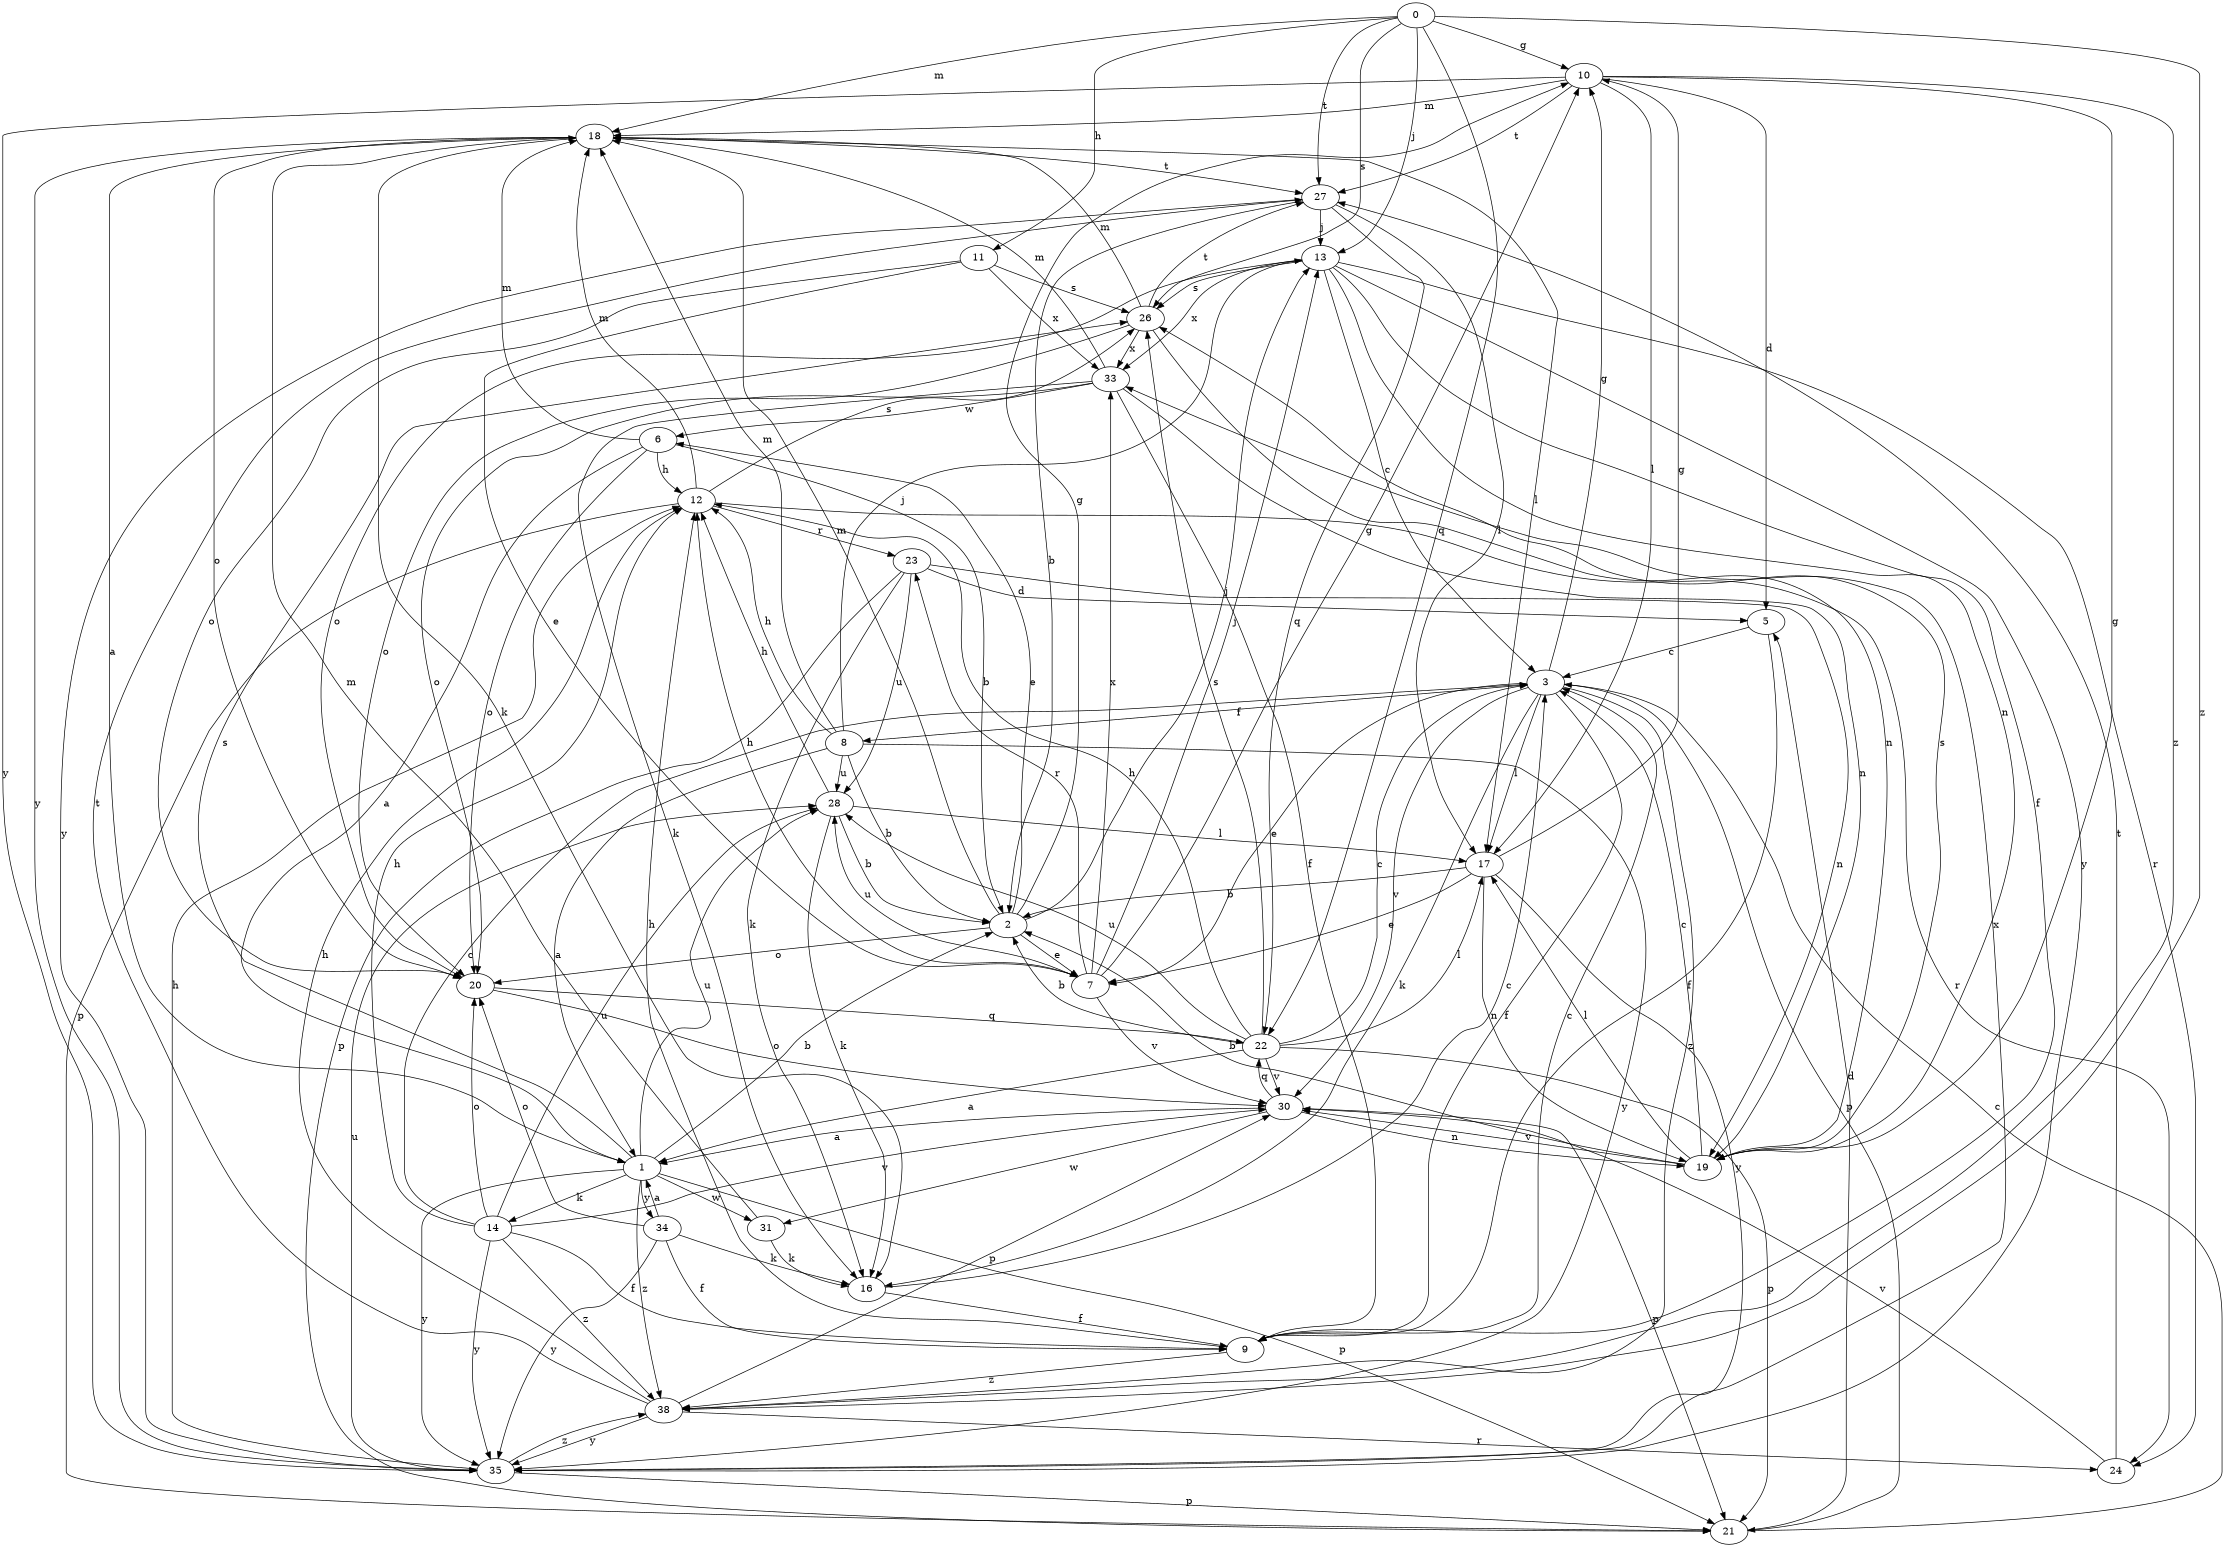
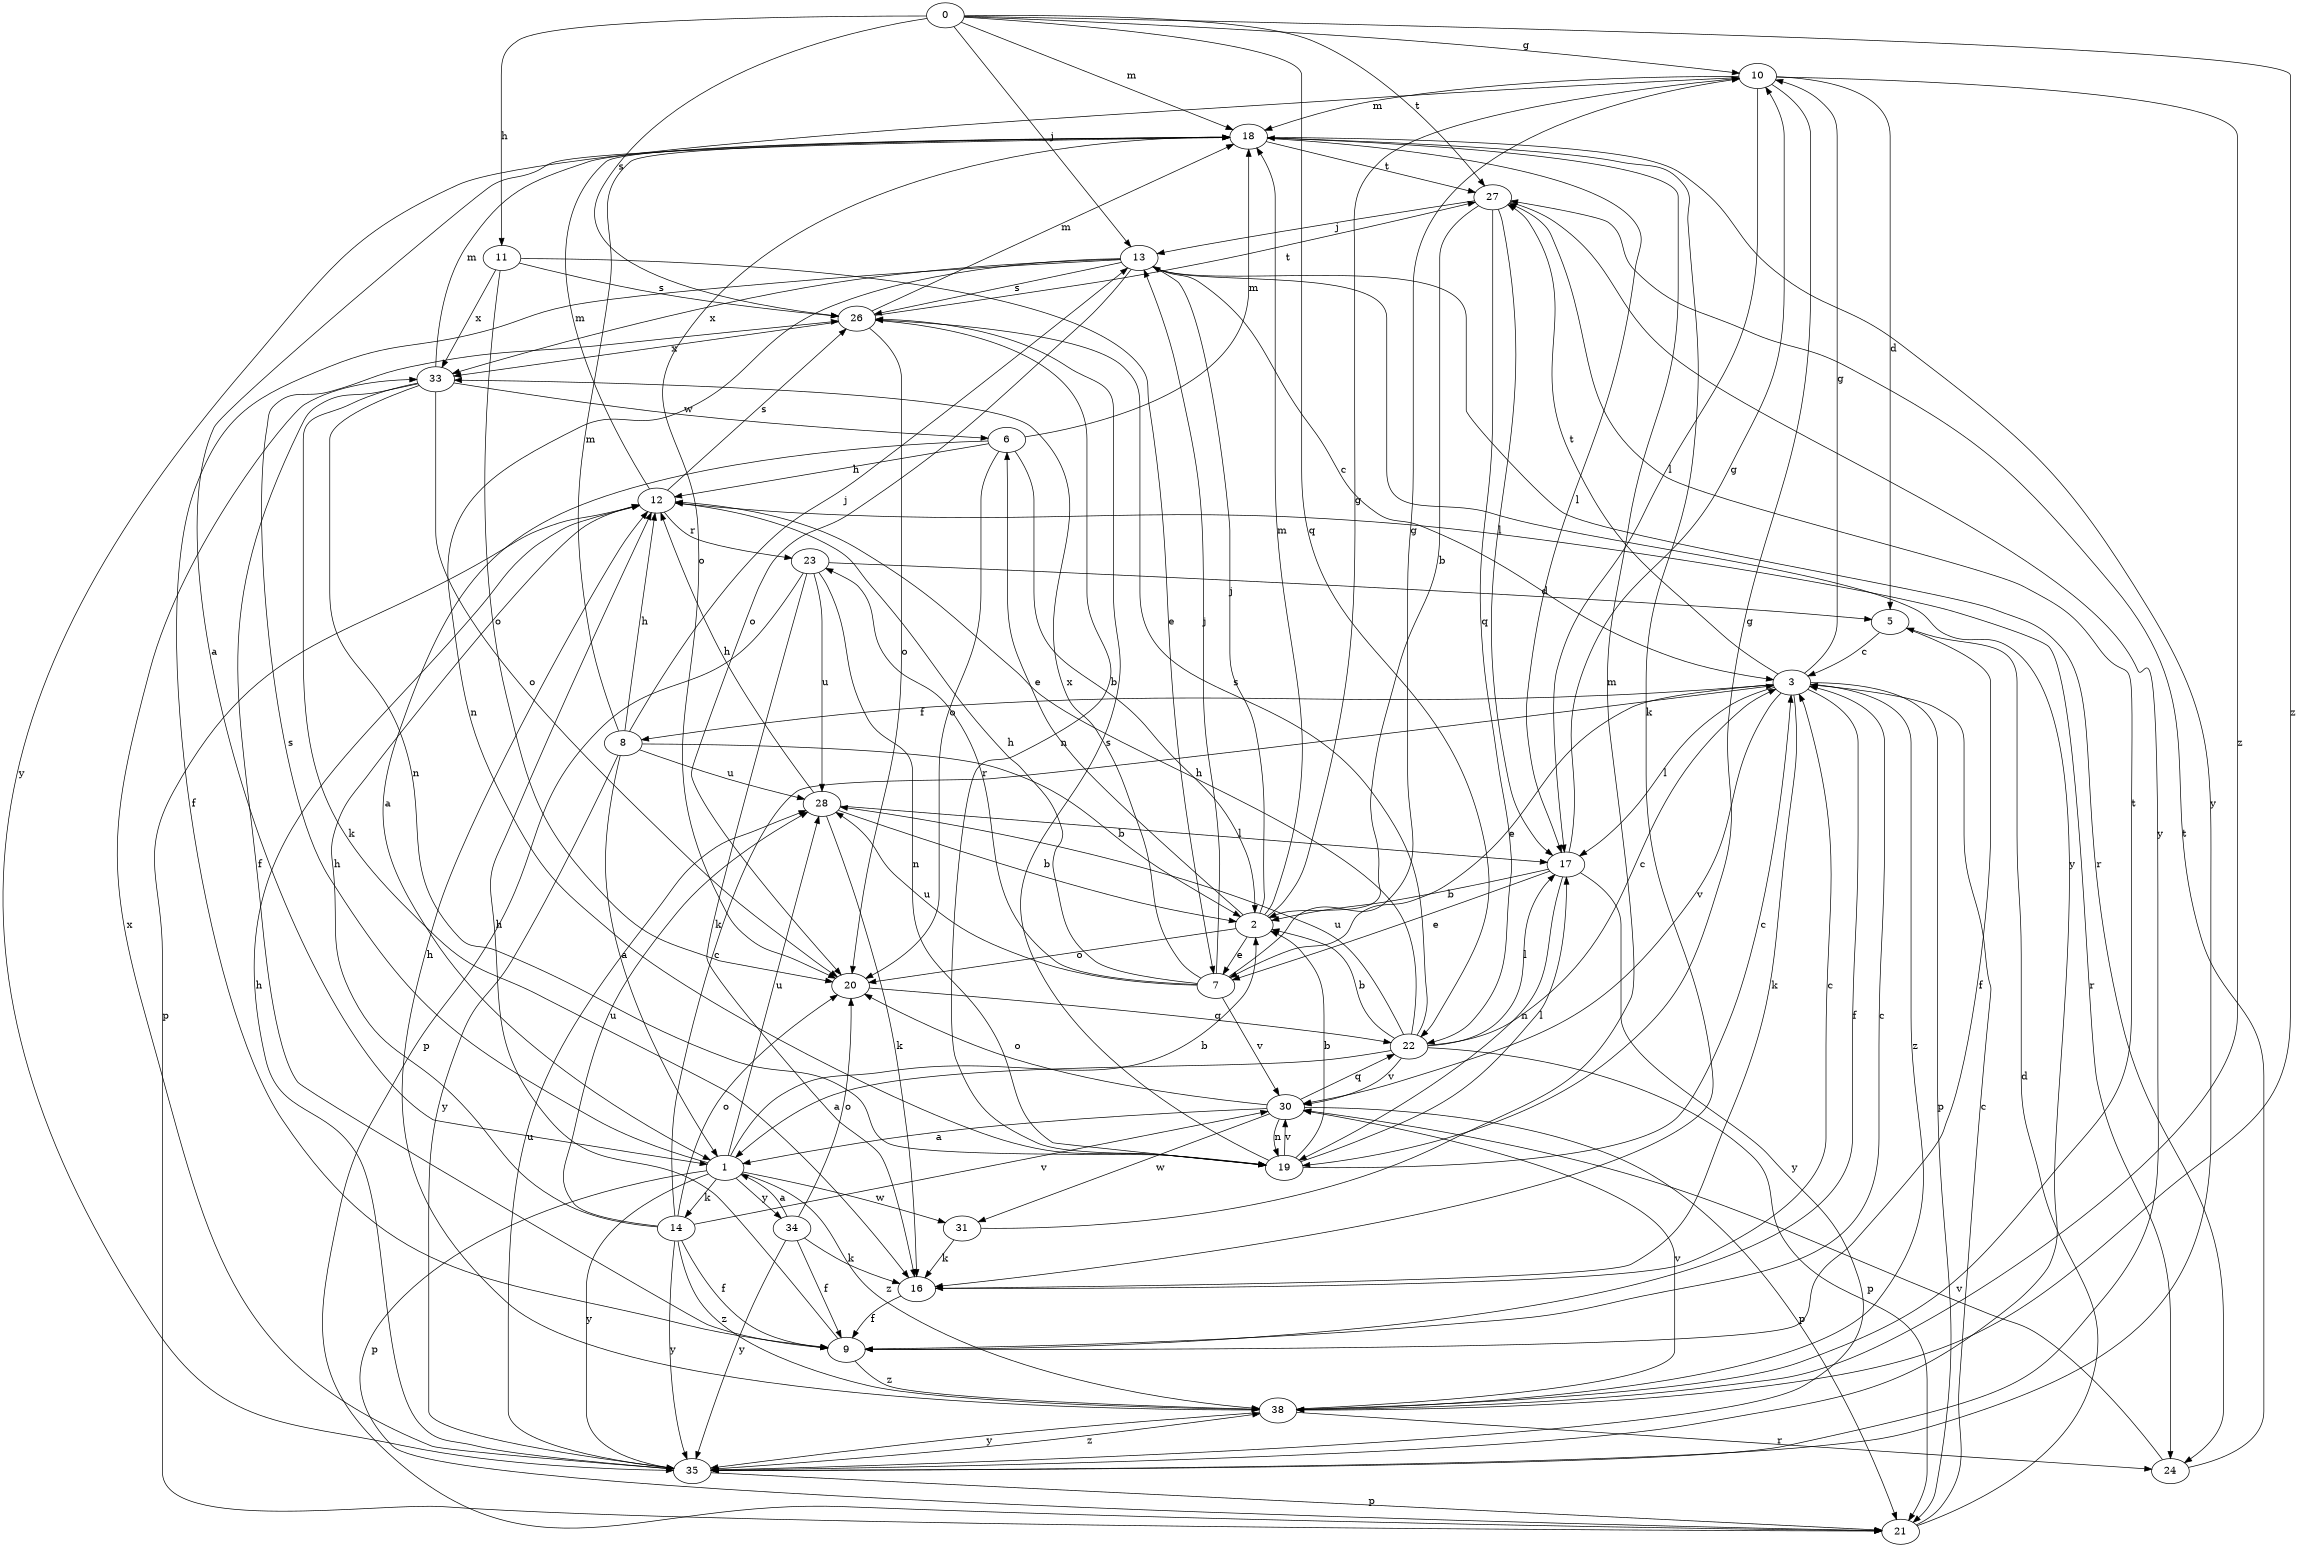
edge "10" -> "27": now "3" -> "27"
edge "20" -> "30": reversed
edge "38" -> "30": label "p" -> "v"
